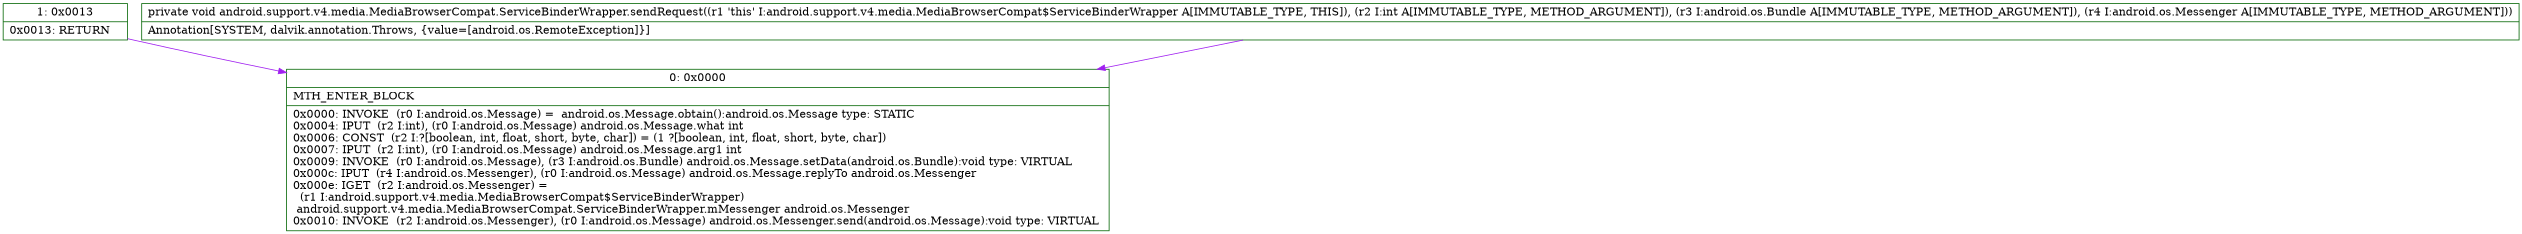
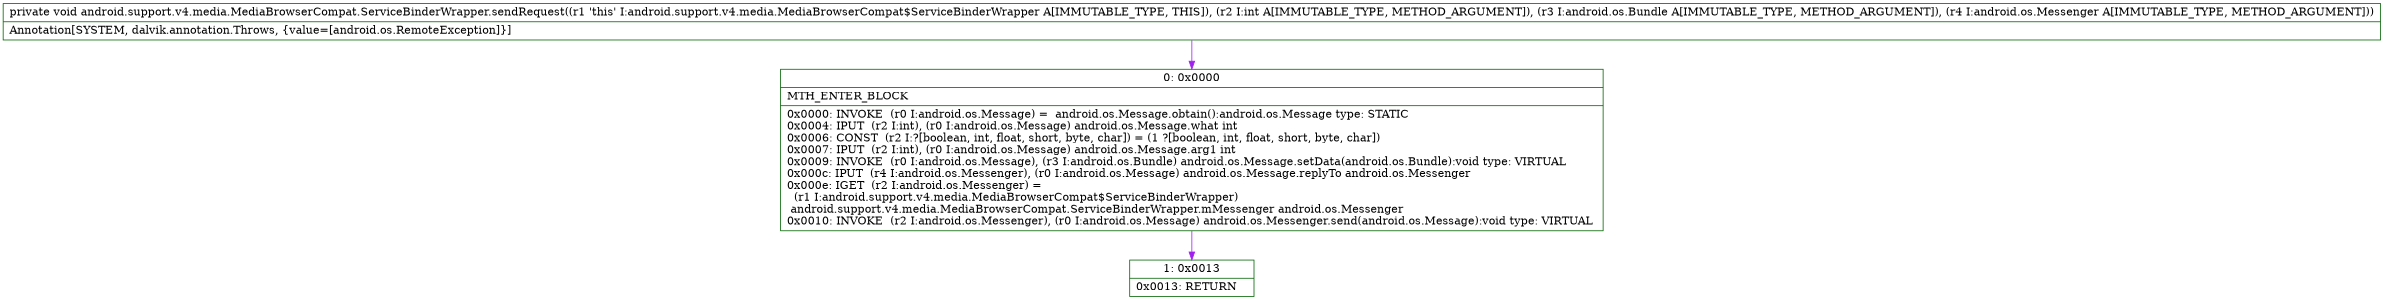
edge "1: 0x0013" -> "0: 0x0000": reversed
